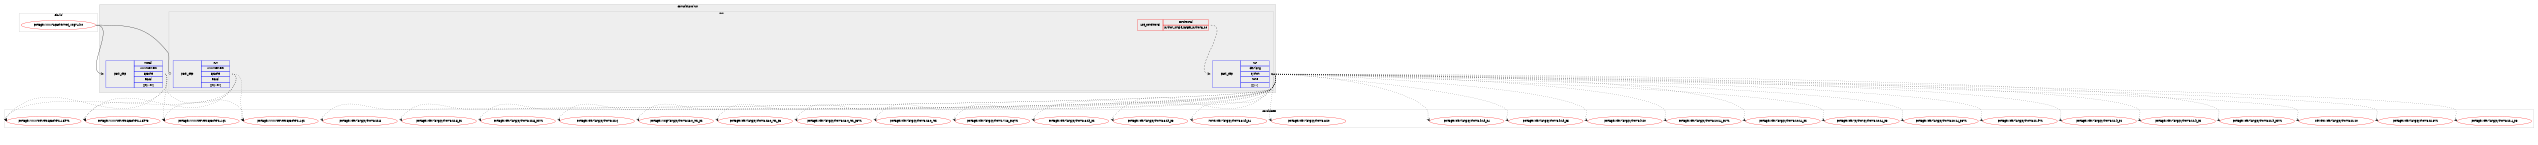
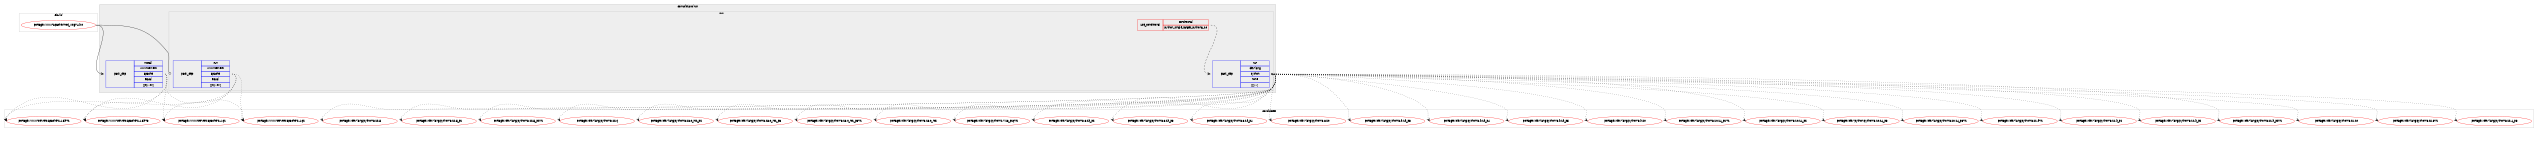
node "portage://wsgi-lang/python-3.13.0_rc1_p2": label "portage://wsgi-lang/python-3.13.0_rc1_p2" -> "portage://dev-lang/python-3.13.0_rc1_p2"
node "none://dev-lang/python-3.8.19_p4": label "none://dev-lang/python-3.8.19_p4" -> "portage://dev-lang/python-3.8.19_p4"
node "portage://dev-lang/python-3.9.19_p3": added
node "servers://dev-lang/python-3.11.10": label "servers://dev-lang/python-3.11.10" -> "portage://dev-lang/python-3.11.10"
